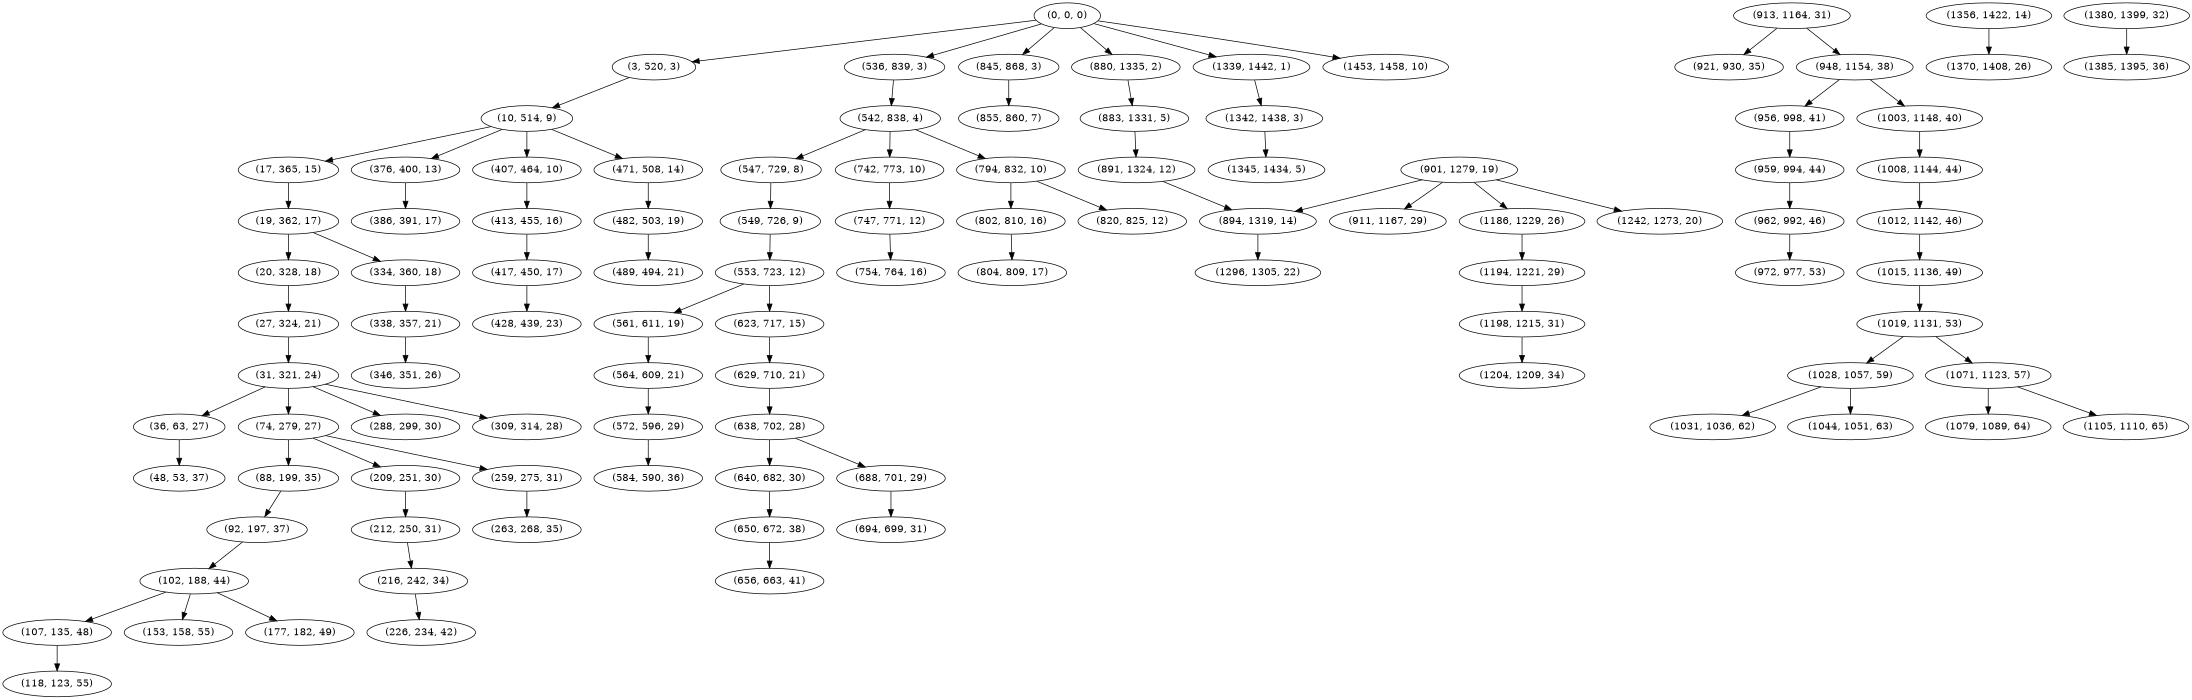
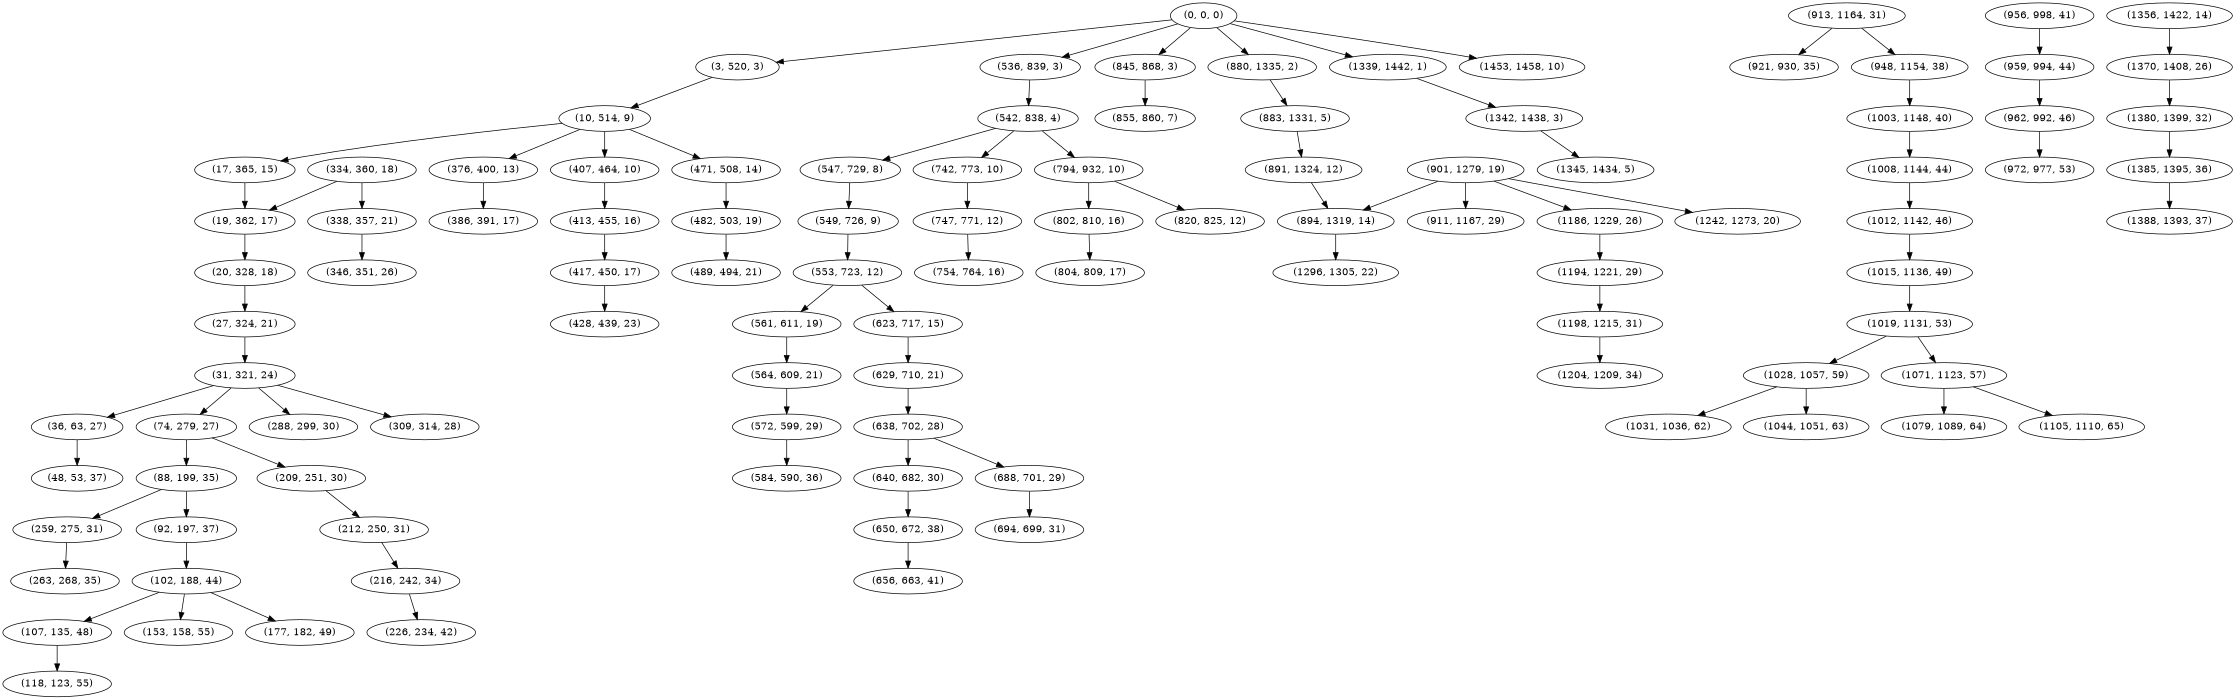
edge "(1370, 1408, 26)" -> "(1380, 1399, 32)": added
edge "(948, 1154, 38)" -> "(956, 998, 41)": removed
node "(794, 832, 10)": label "(794, 832, 10)" -> "(794, 932, 10)"
node "(1388, 1393, 37)": added
edge "(19, 362, 17)" -> "(334, 360, 18)": reversed
node "(572, 596, 29)": label "(572, 596, 29)" -> "(572, 599, 29)"
edge "(74, 279, 27)" -> "(259, 275, 31)": now "(88, 199, 35)" -> "(259, 275, 31)"
